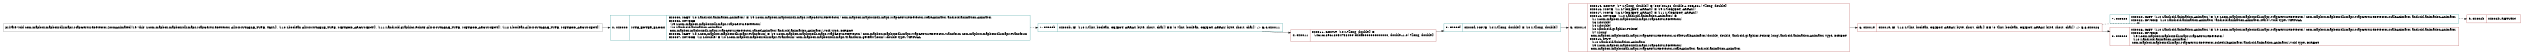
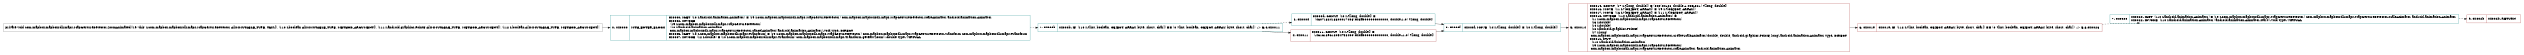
node "2: 0x000d": added
node "8: 0x0026": removed
